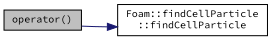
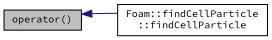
edge "operator()" -> "Foam::findCellParticle ::findCellParticle": reversed
